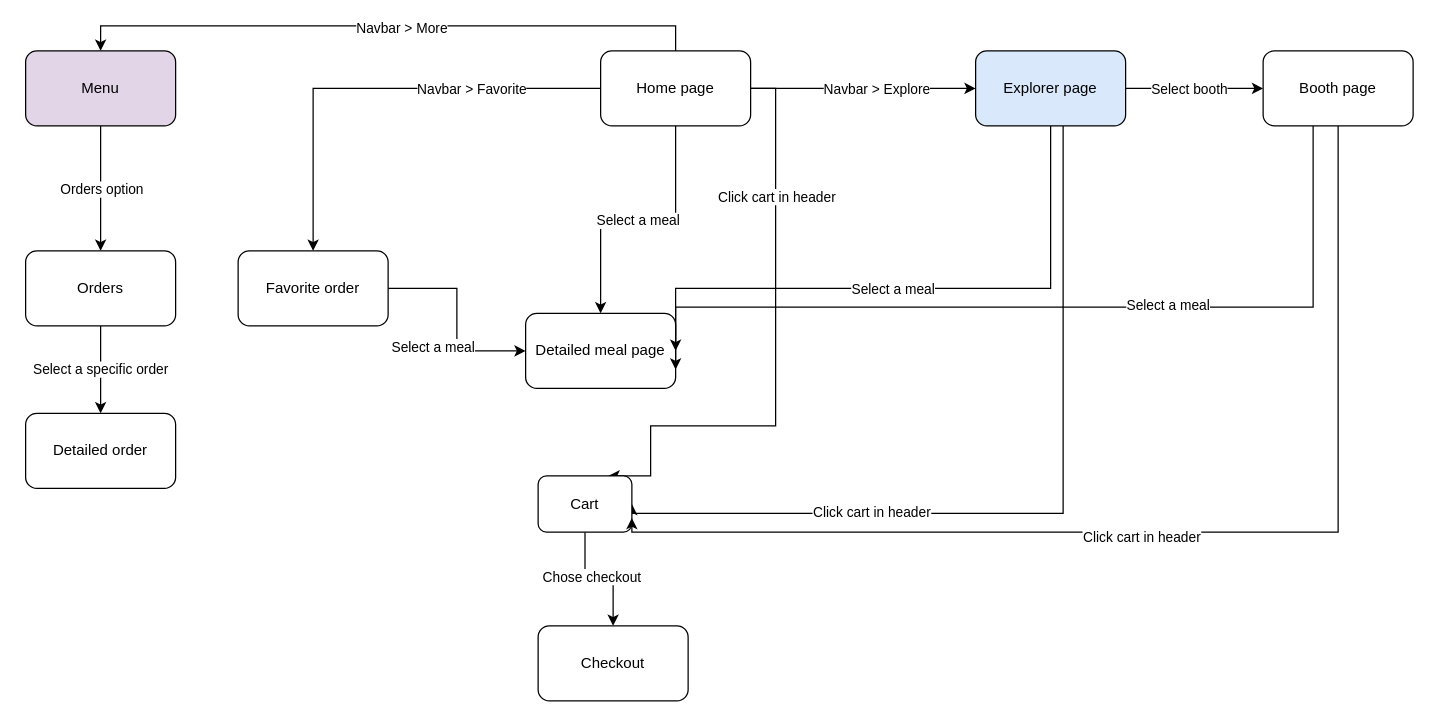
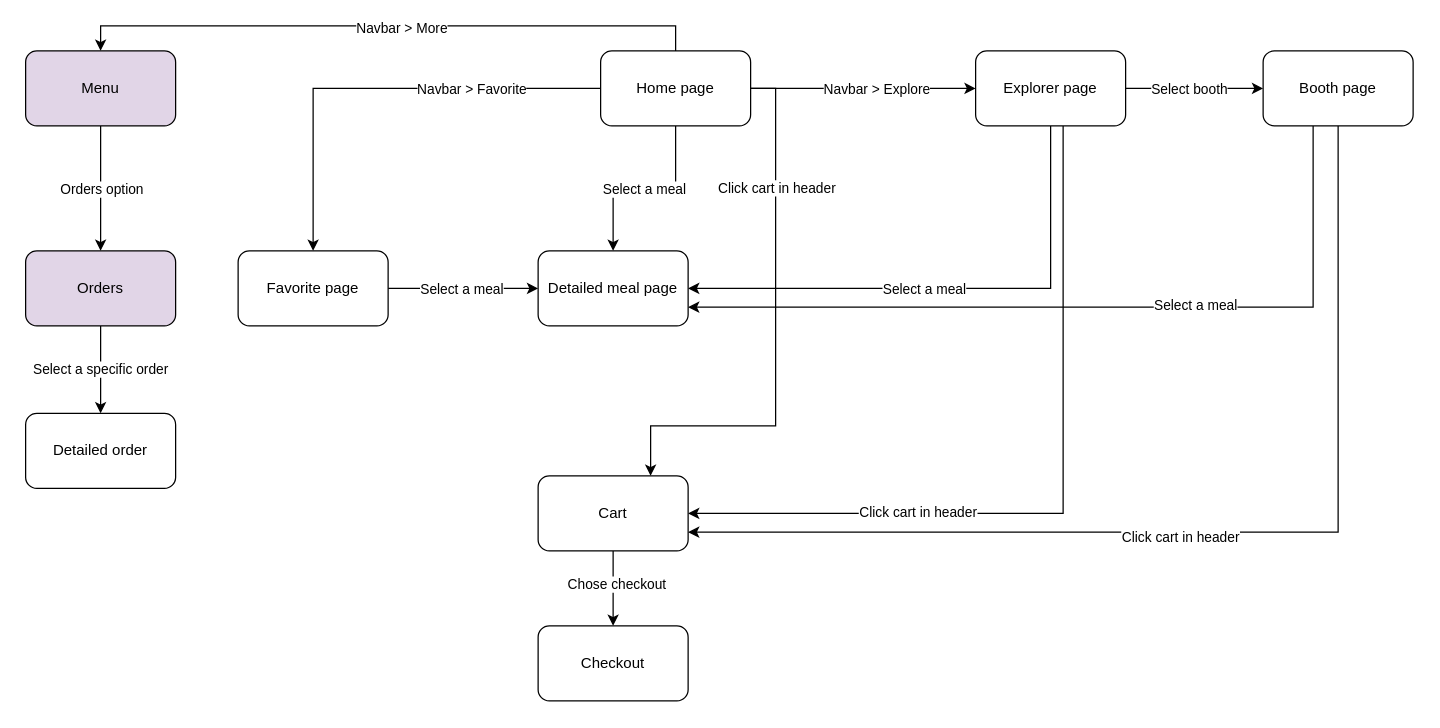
node "Explorer page": fillcolor #dae8fc -> #ffffff
node "Orders": fillcolor #ffffff -> #e1d5e7
node "Favorite order": label "Favorite order" -> "Favorite page"
node "Detailed meal page": moved (601, 351) -> (613, 288)
node "Cart": size 94x56 -> 150x75
